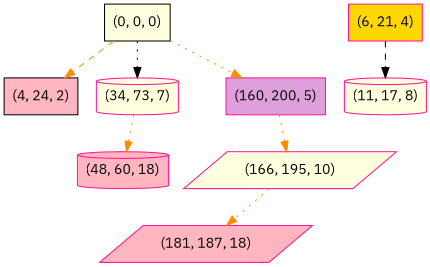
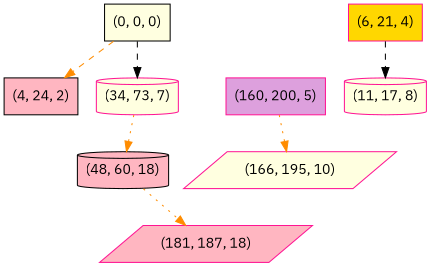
edge "(0, 0, 0)" -> "(34, 73, 7)": style dotted -> dashed
edge "(0, 0, 0)" -> "(160, 200, 5)": removed
node "(48, 60, 18)": color deeppink -> black
edge "(166, 195, 10)" -> "(181, 187, 18)": now "(48, 60, 18)" -> "(181, 187, 18)"
